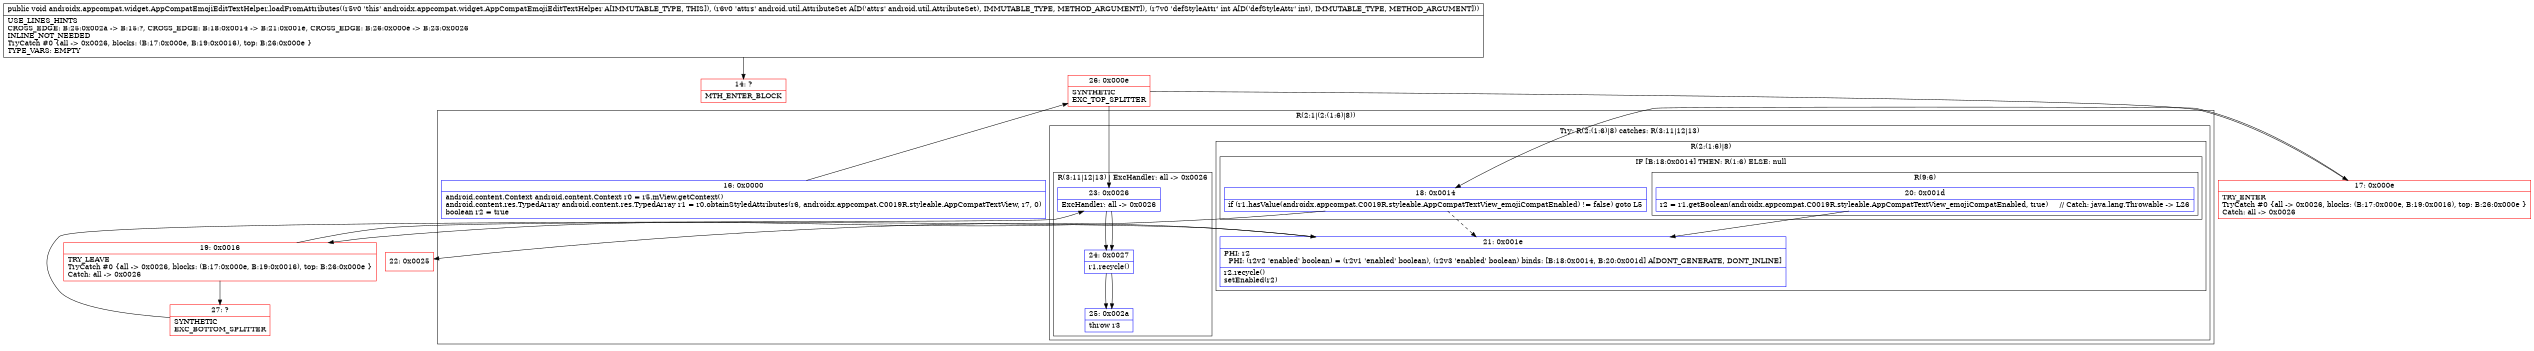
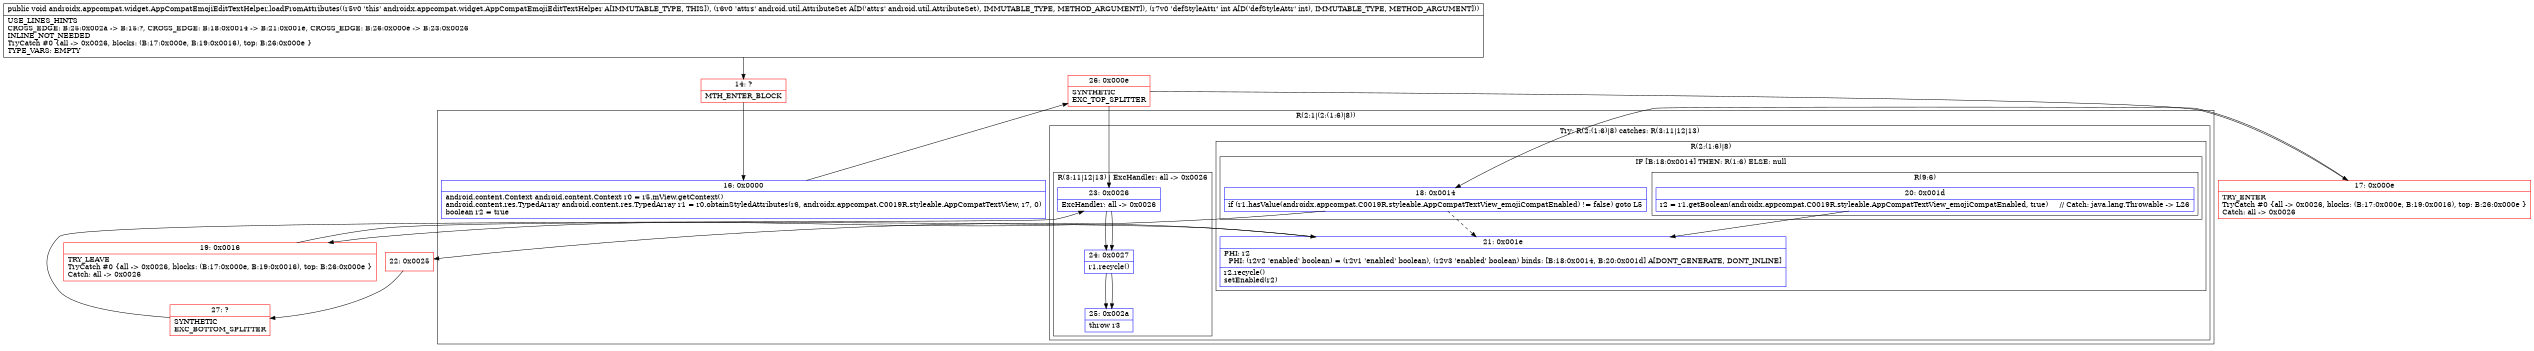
edge "14: ?" -> "16: 0x0000": added
edge "19: 0x0016" -> "27: ?": now "22: 0x0025" -> "27: ?"
